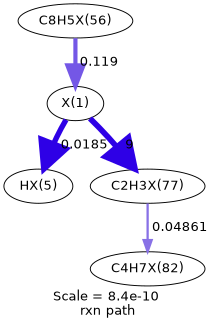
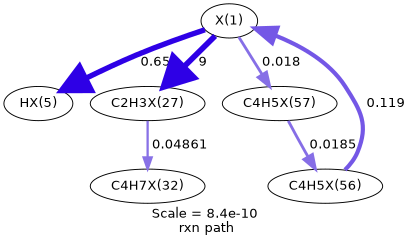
node "C8H5X(56)": label "C8H5X(56)" -> "C4H5X(56)"
node "C4H5X(57)": added
edge "X(1)" -> "HX(5)": label " 0.0185" -> " 0.653"
node "C2H3X(77)": label "C2H3X(77)" -> "C2H3X(27)"
node "C4H7X(82)": label "C4H7X(82)" -> "C4H7X(32)"
